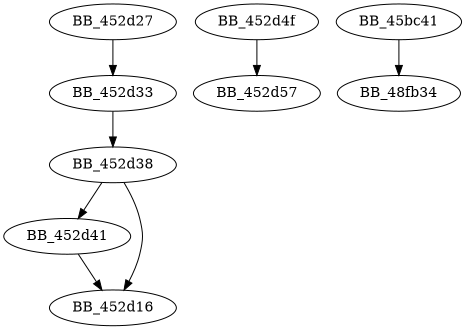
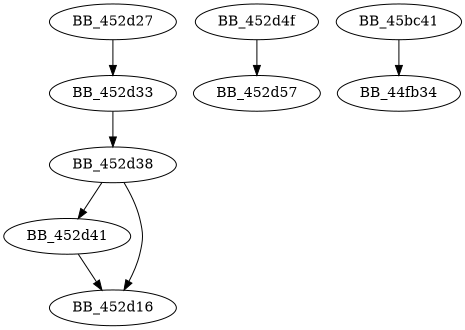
node "BB_48fb34": label "BB_48fb34" -> "BB_44fb34"
